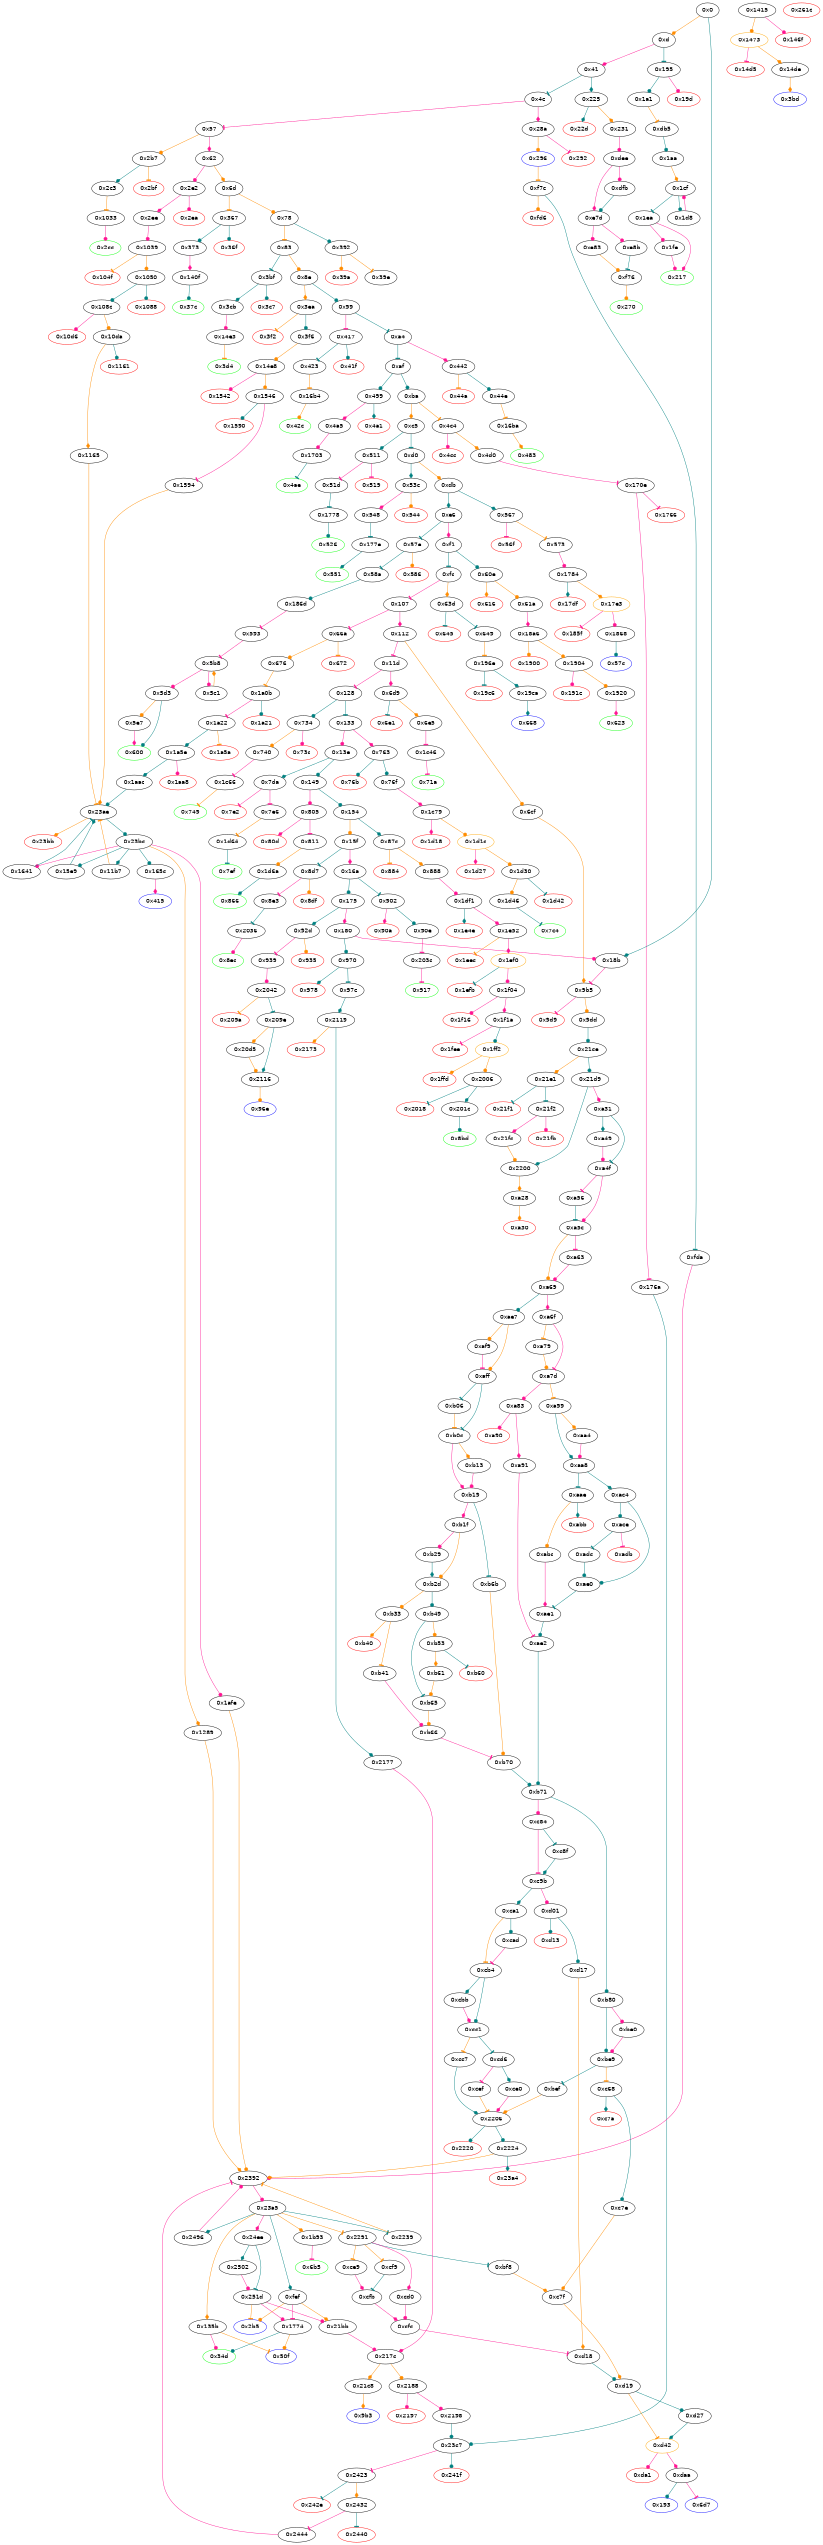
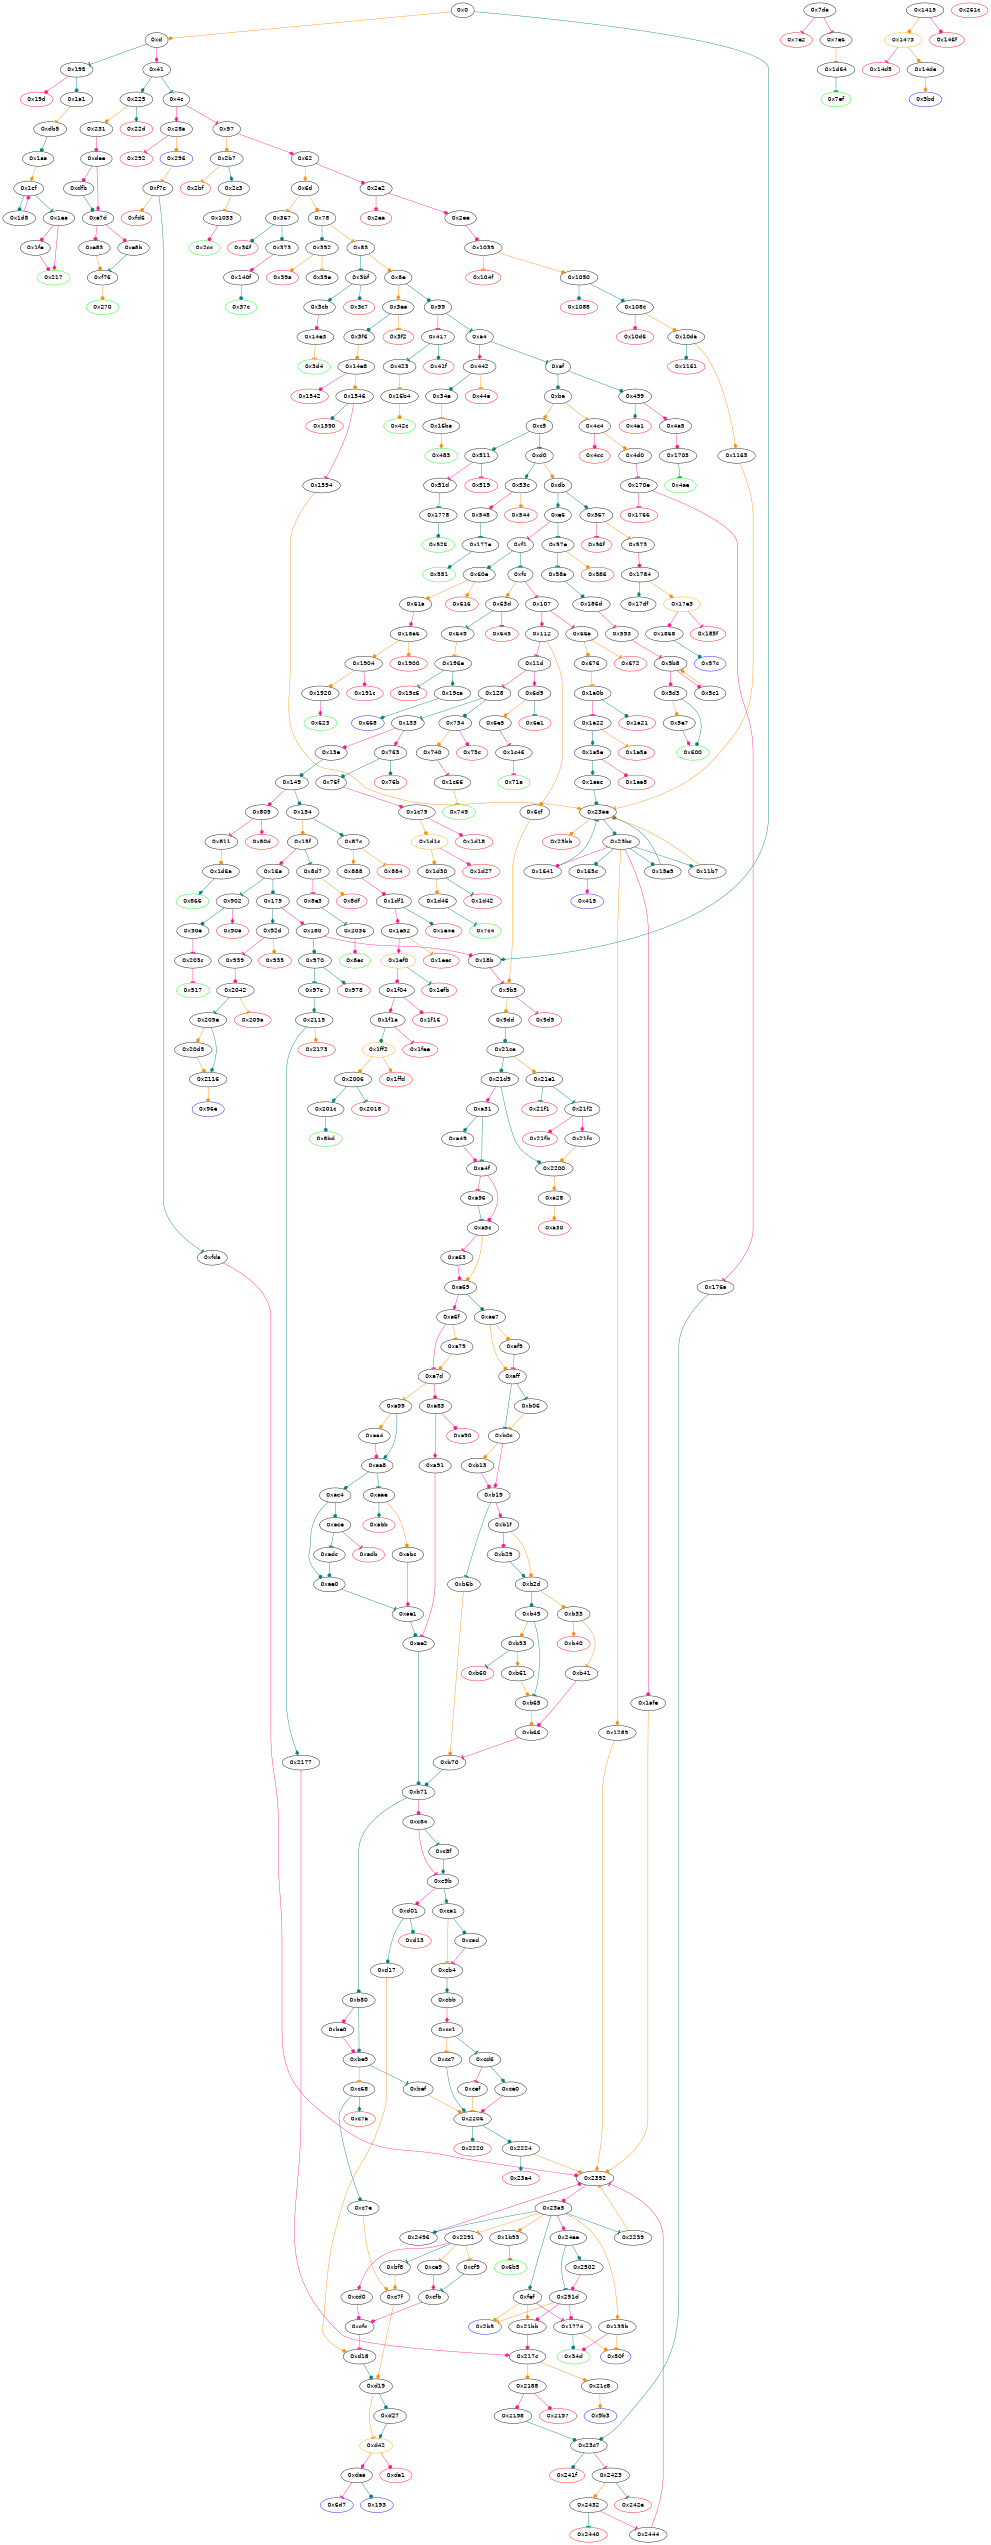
node "0x44e": label "0x44e" -> "0x34e"
edge "0xe6" -> "0xf1": arrowhead diamond -> tee
node "0x17df": color red -> black
edge "0x13e" -> "0x7da": removed
edge "0xcb4" -> "0xcc1": removed
